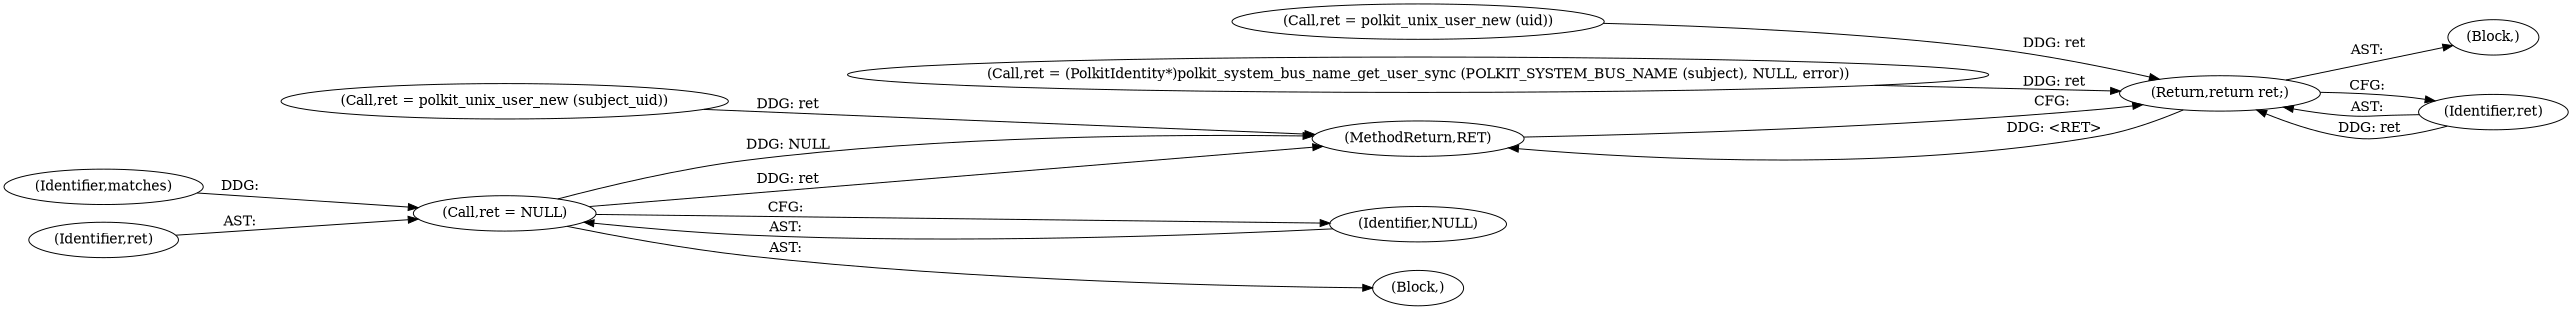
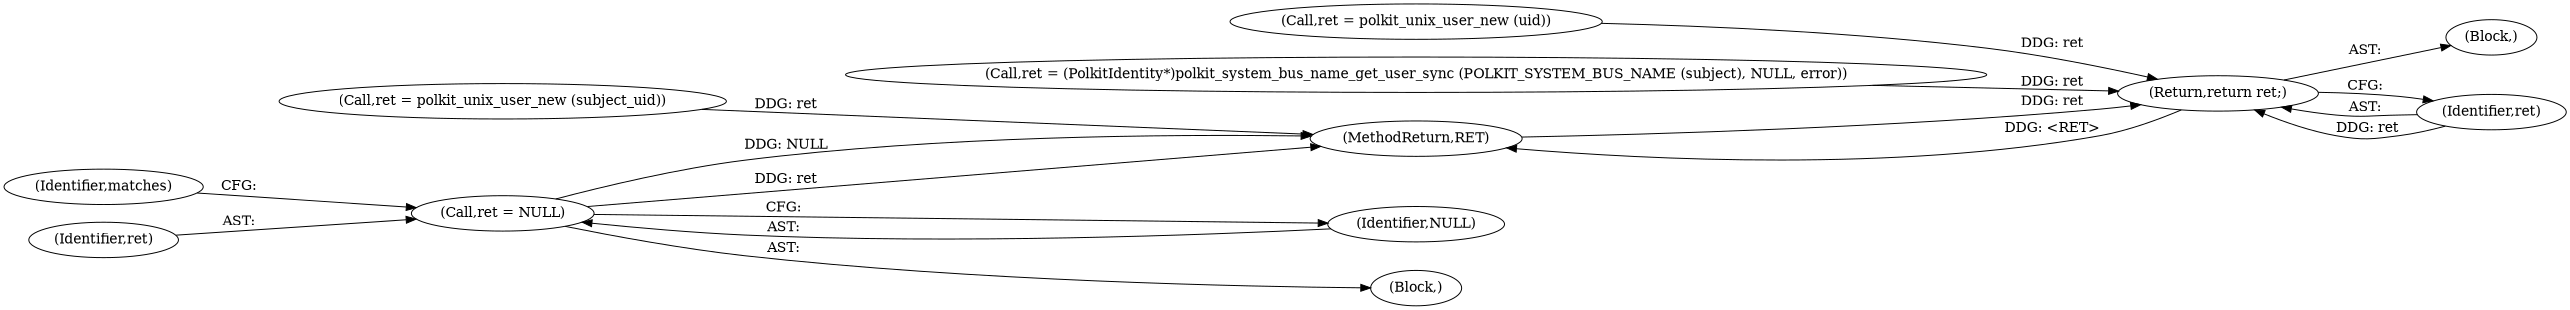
edge "(MethodReturn,RET)" -> "(Return,return ret;)": label "CFG: " -> "DDG: ret"
edge "(Identifier,matches)" -> "(Call,ret = NULL)": label "DDG: " -> "CFG: "
